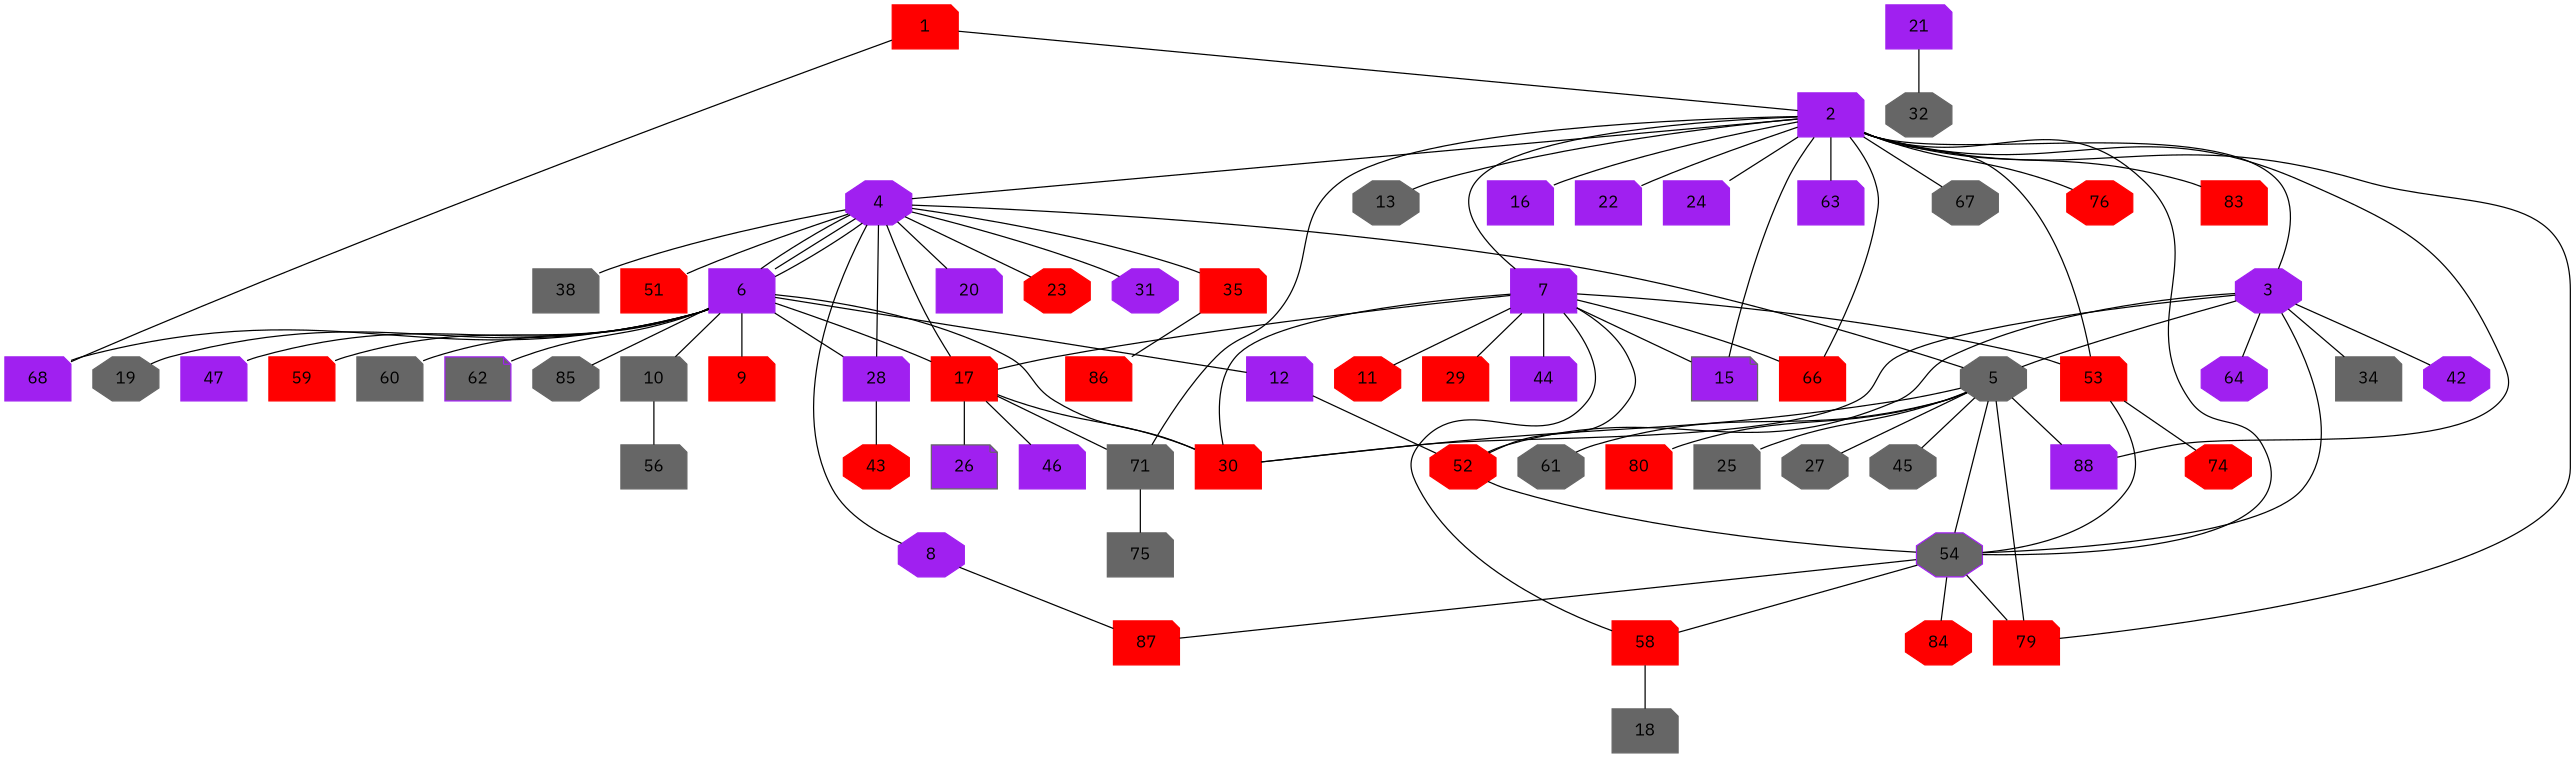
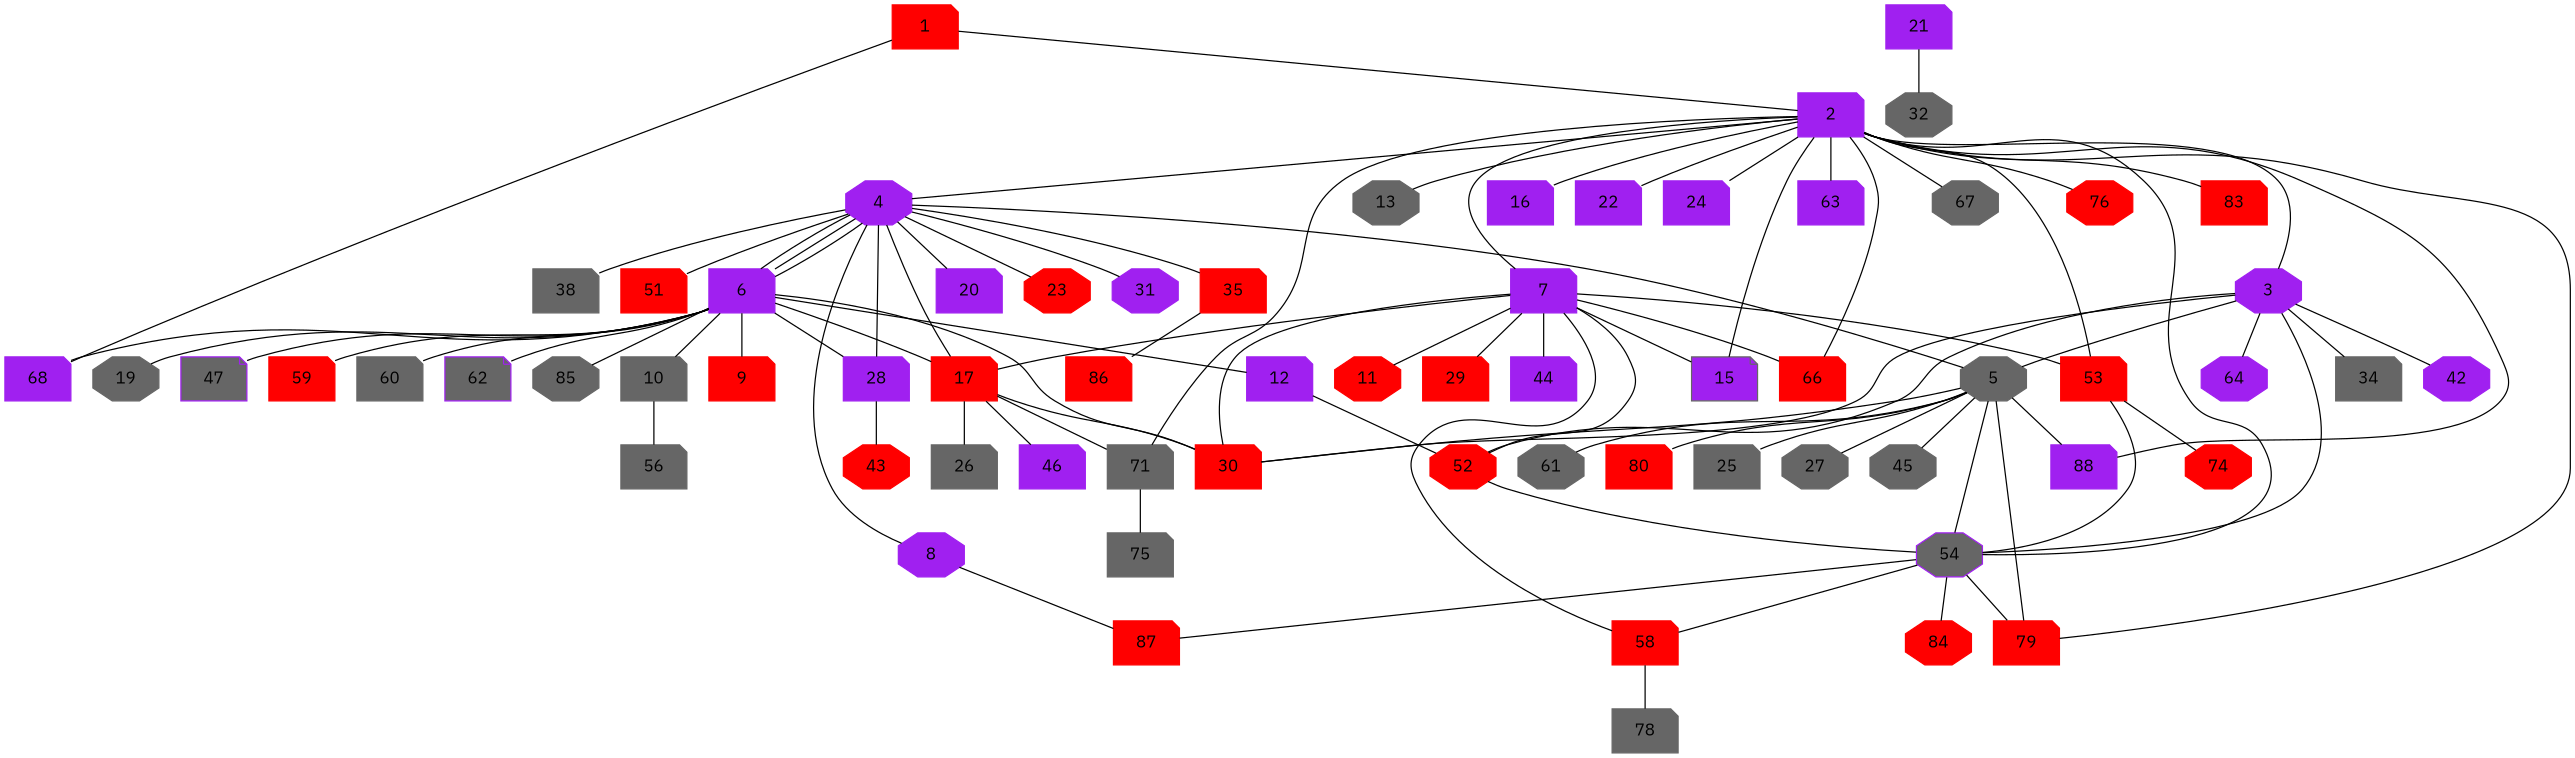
node "47": fillcolor purple -> gray40
node "26": fillcolor purple -> gray40
node "18": label "18" -> "78"
